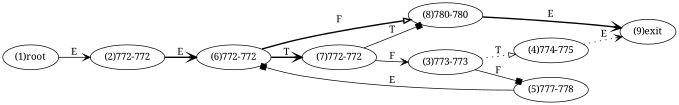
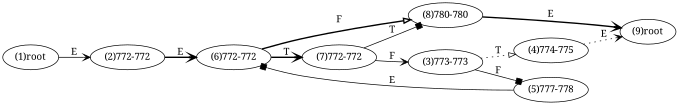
node "(9)exit": label "(9)exit" -> "(9)root"
